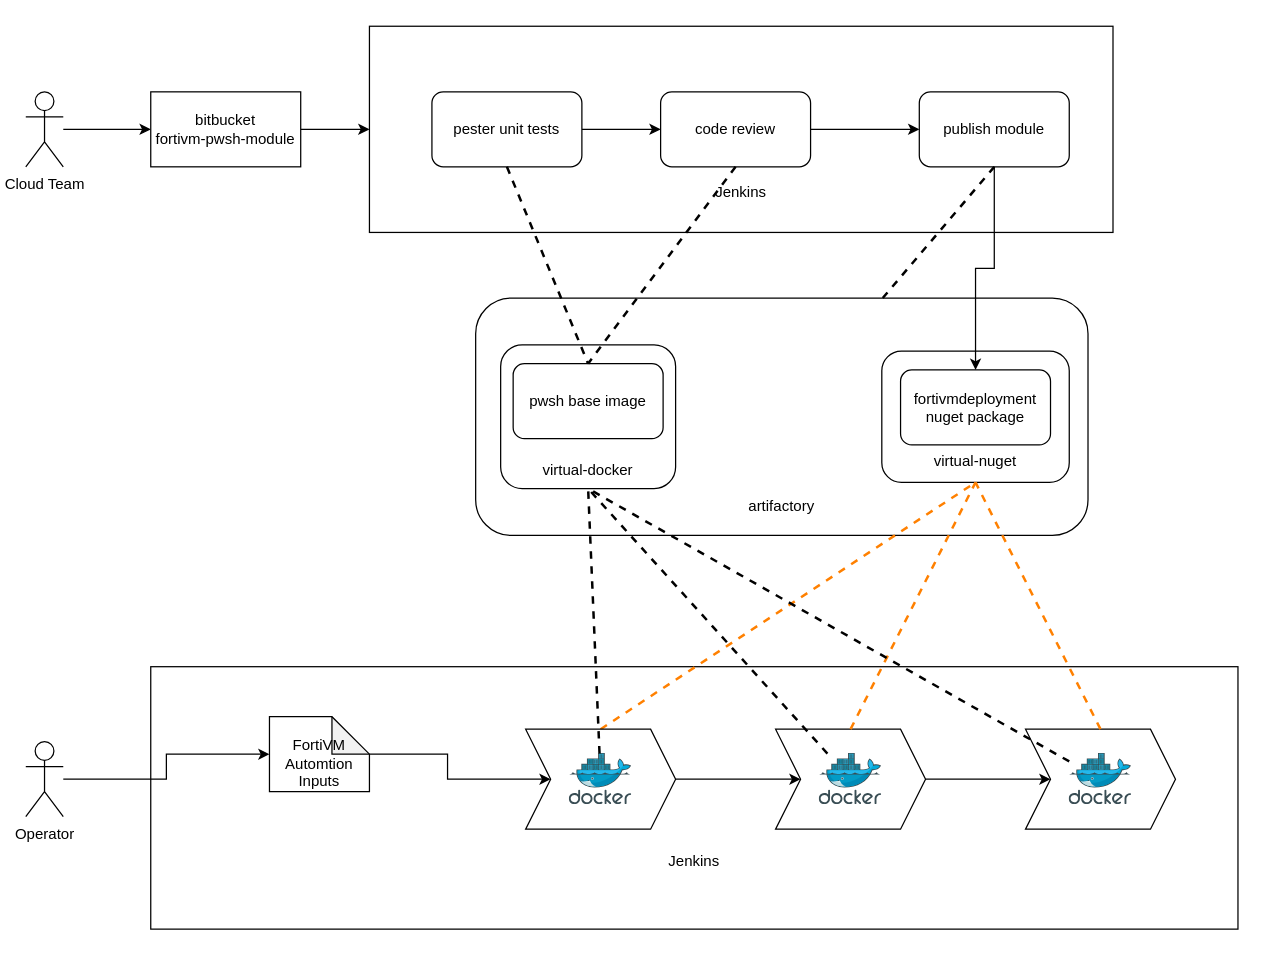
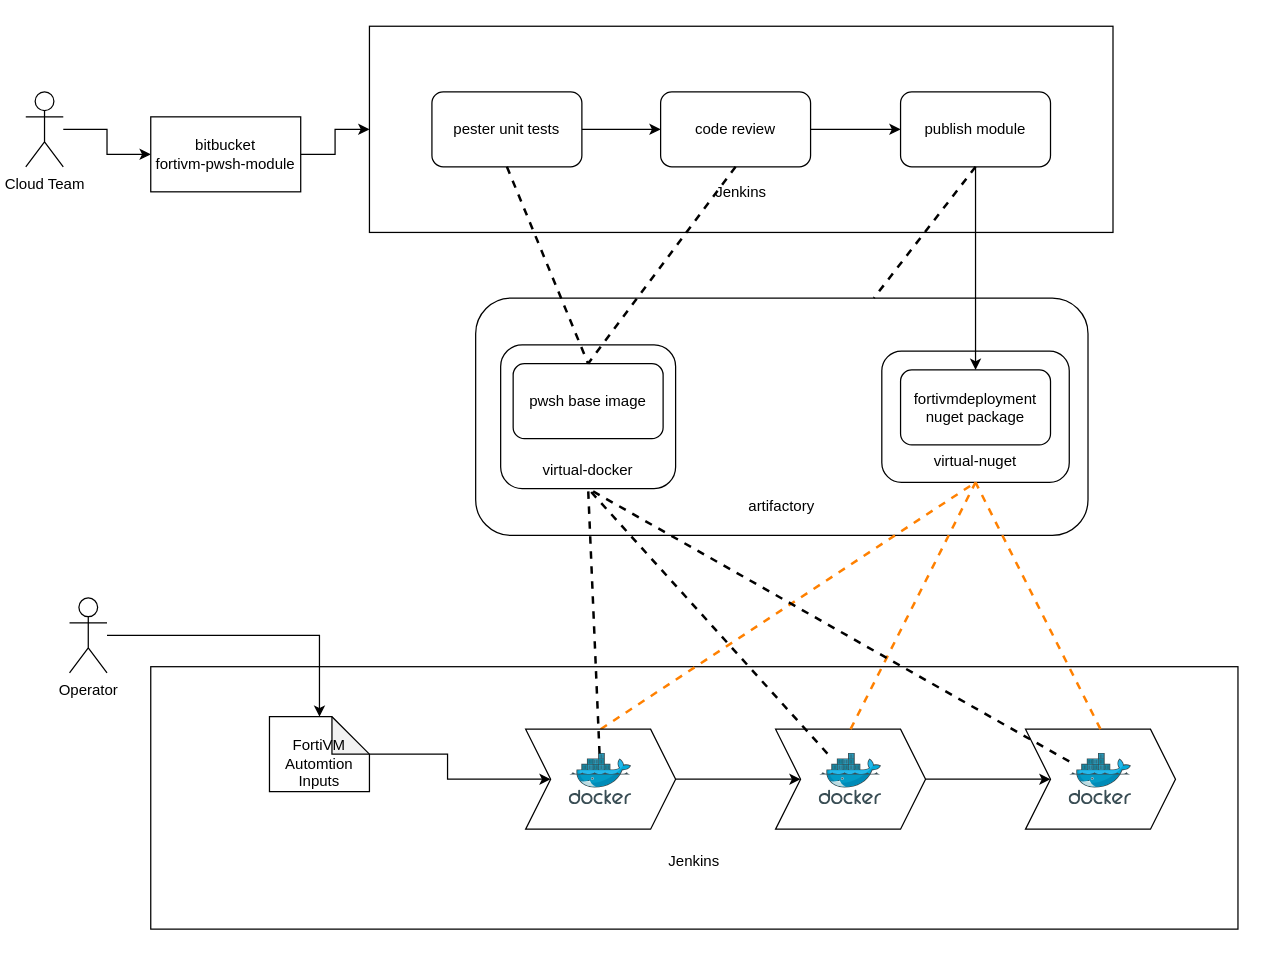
node "bitbucket fortivm-pwsh-module": moved (226, 129) -> (226, 154)
node "publish module": moved (994, 129) -> (976, 129)
node "Operator": moved (44, 779) -> (88, 636)
